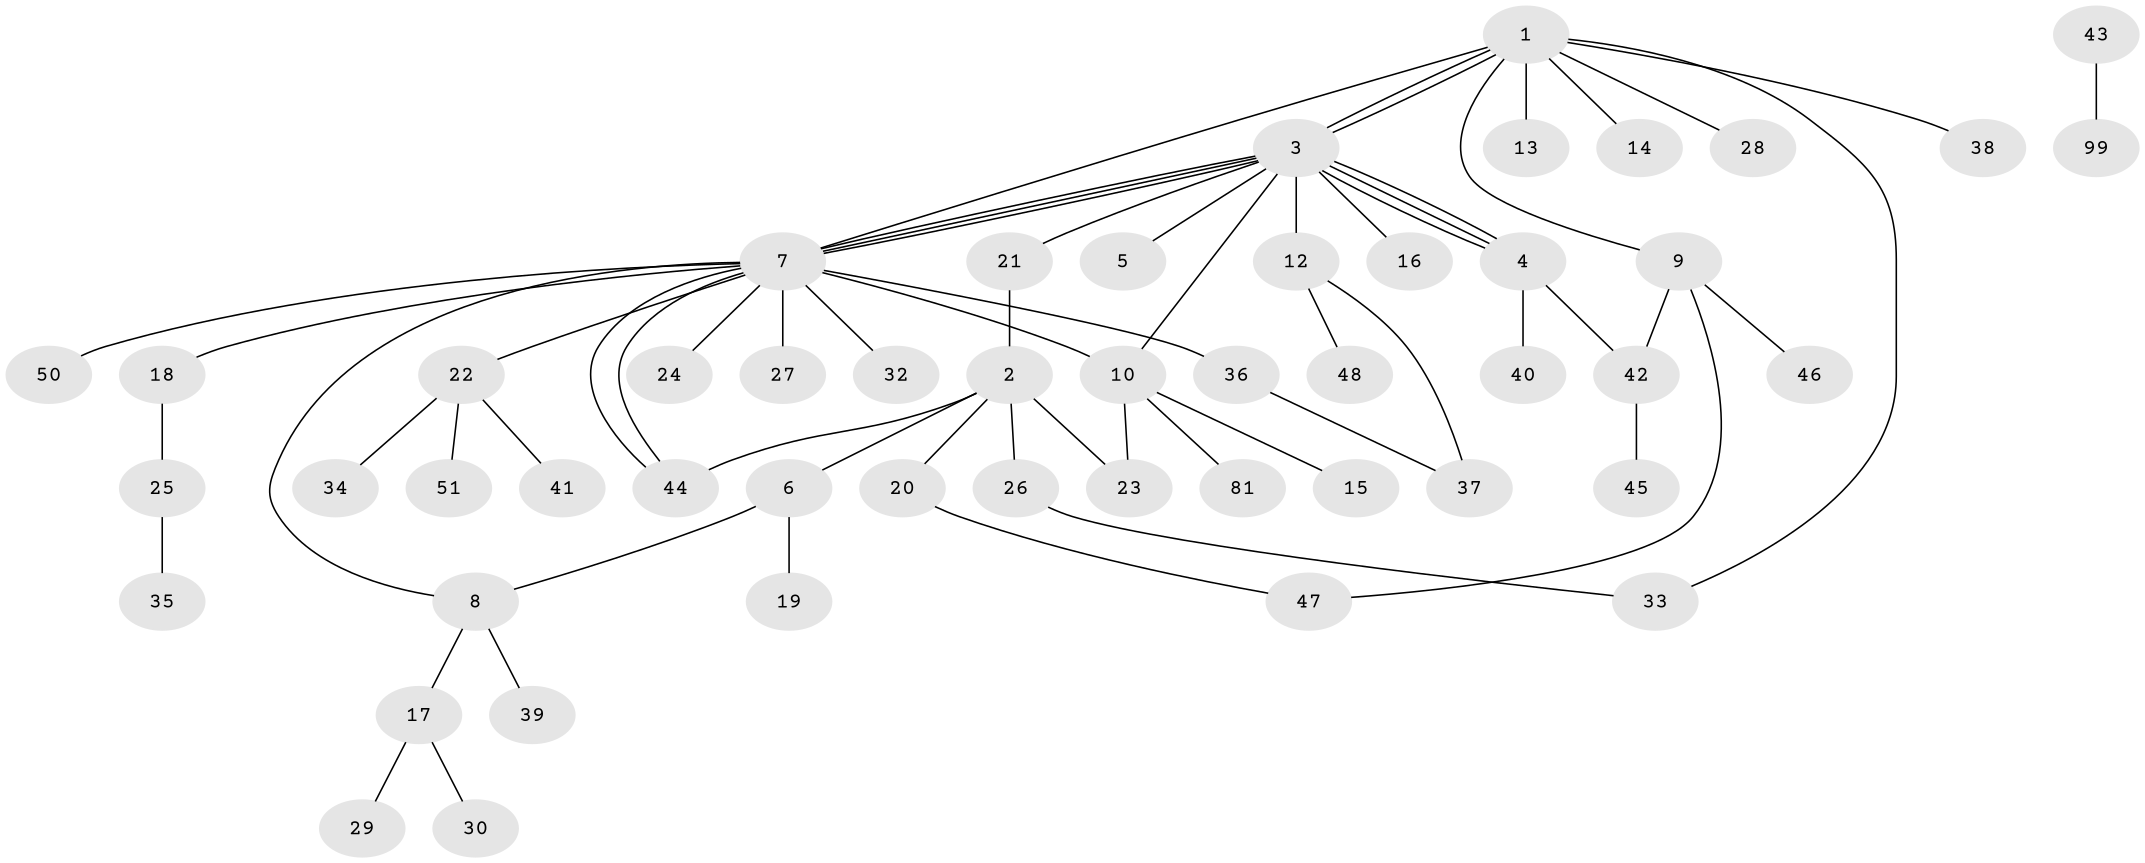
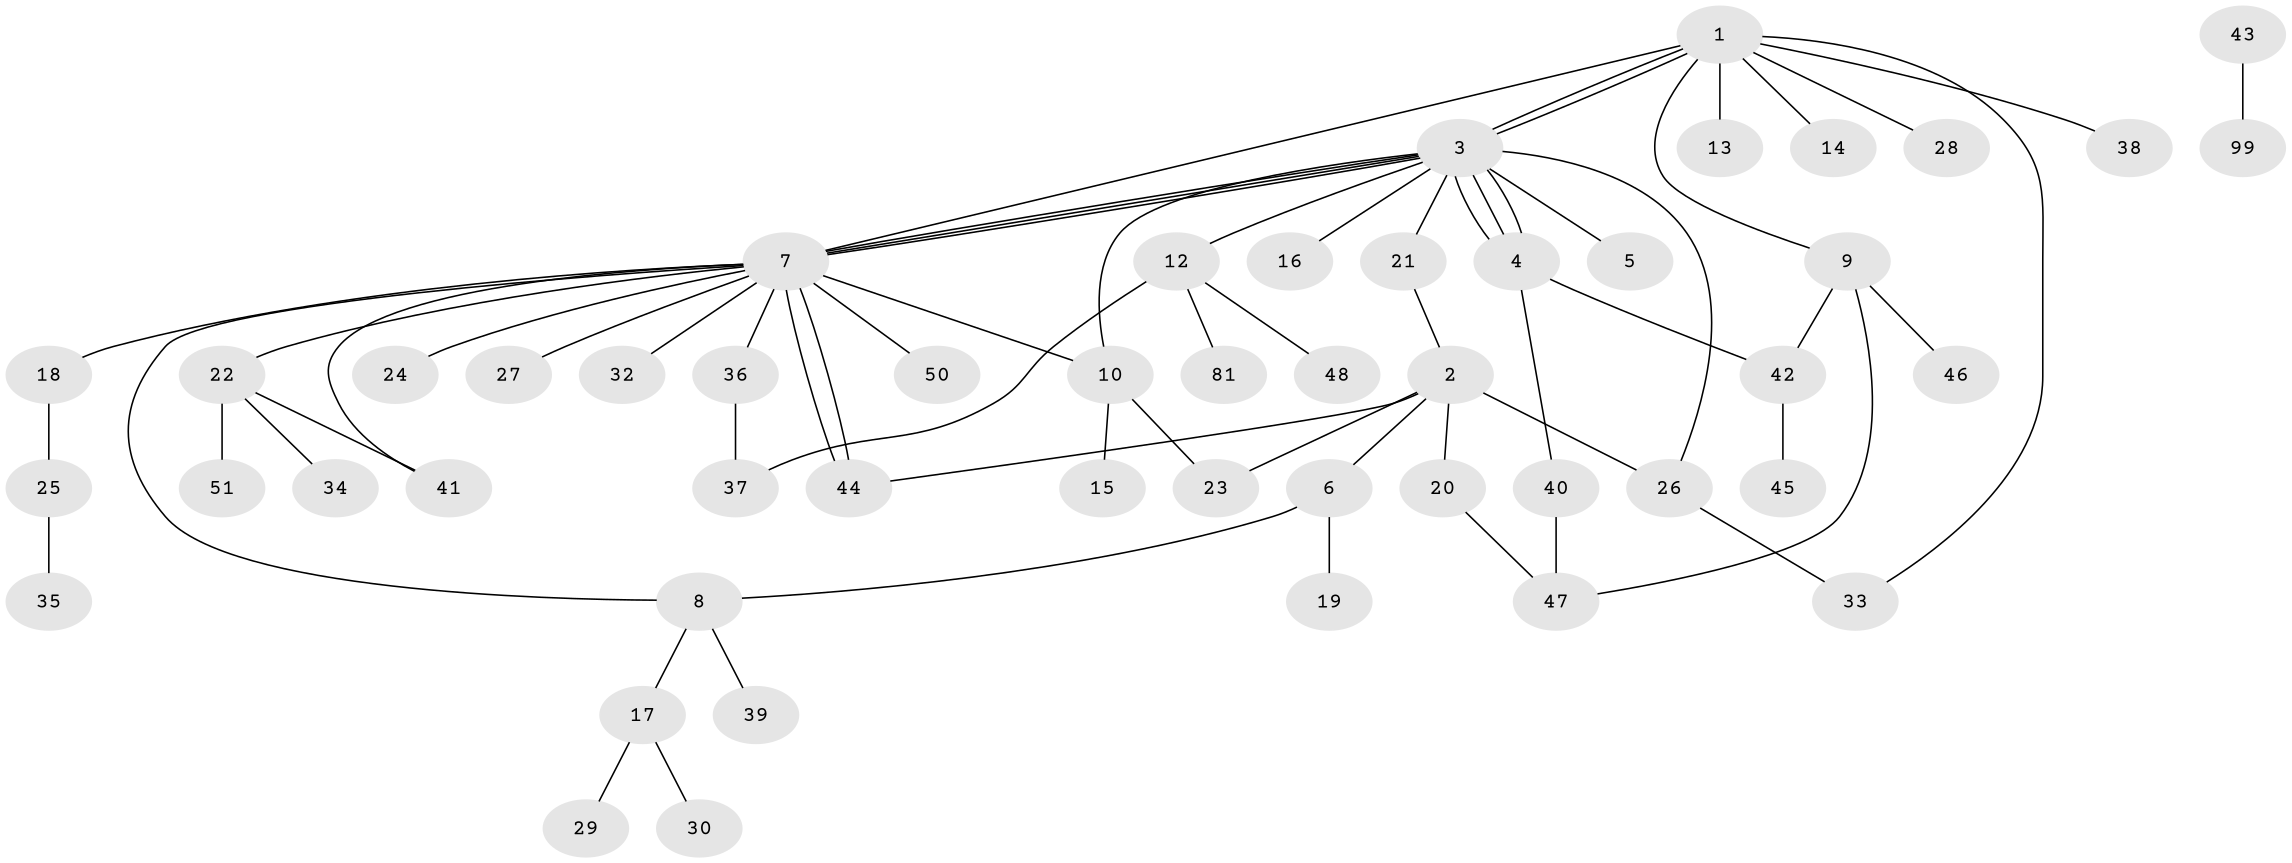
edge "3" -- "26": added
edge "7" -- "41": added
edge "10" -- "81": now "12" -- "81"
edge "40" -- "47": added
